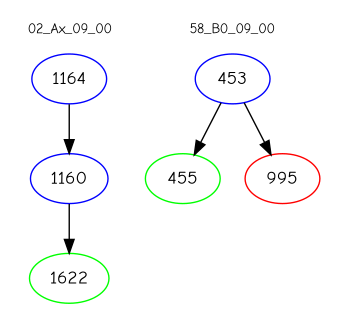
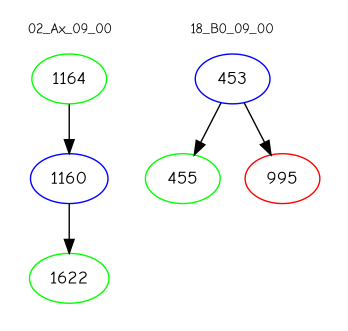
cluster "58_B0_09_00": label "58_B0_09_00" -> "18_B0_09_00"
node "1164": color blue -> green
